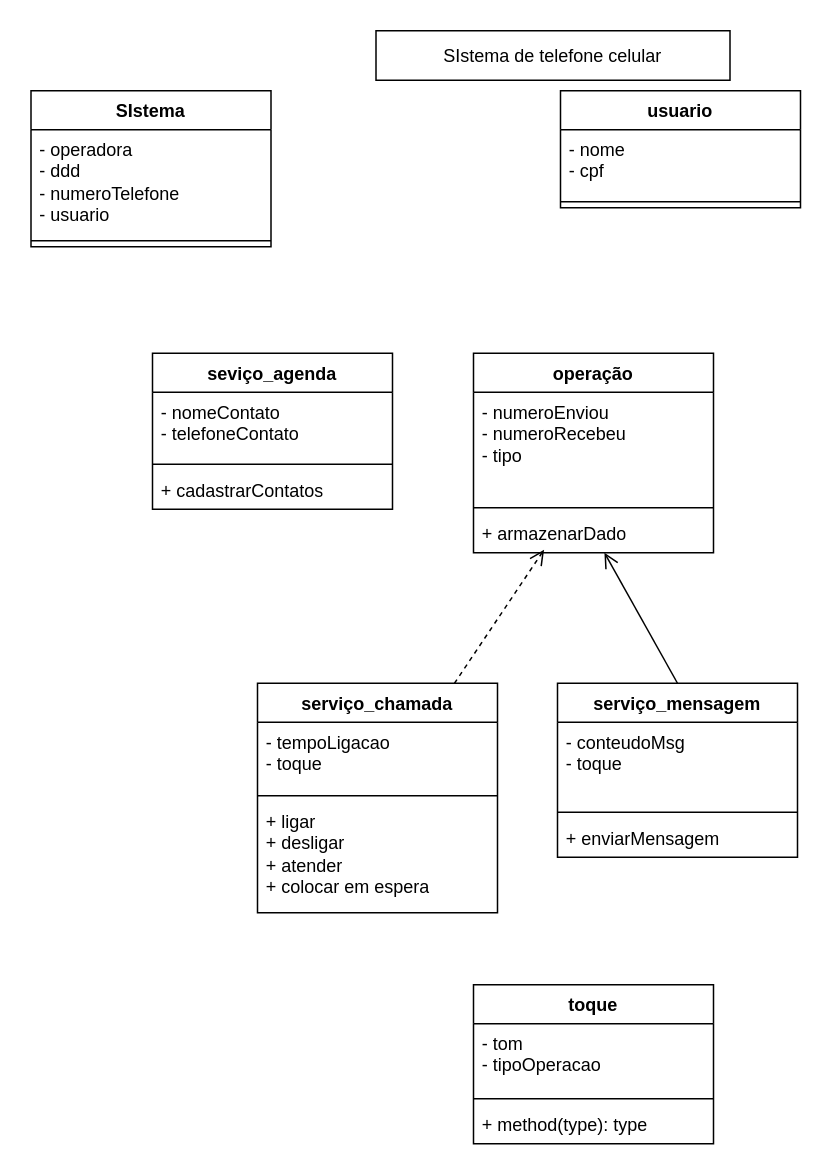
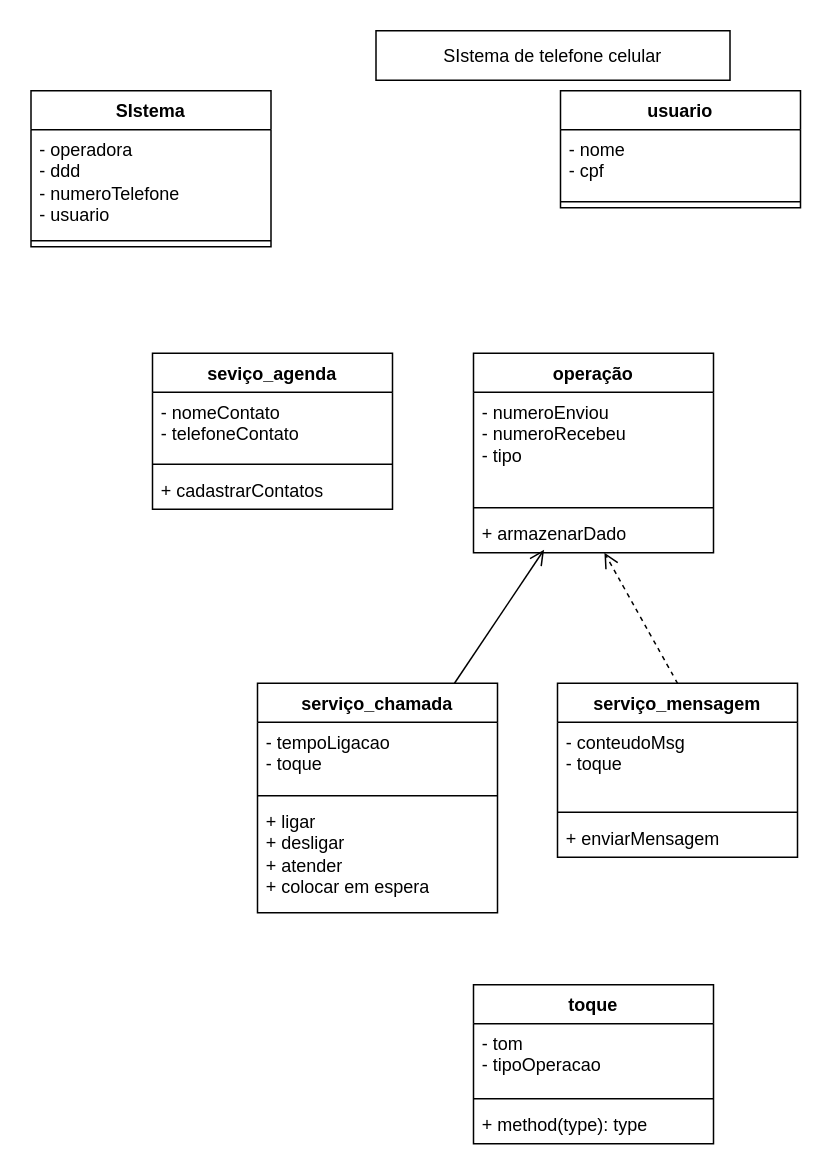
edge "serviço_chamada" -> "+ armazenarDado": style dashed -> solid
edge "serviço_mensagem" -> "+ armazenarDado": style solid -> dashed
